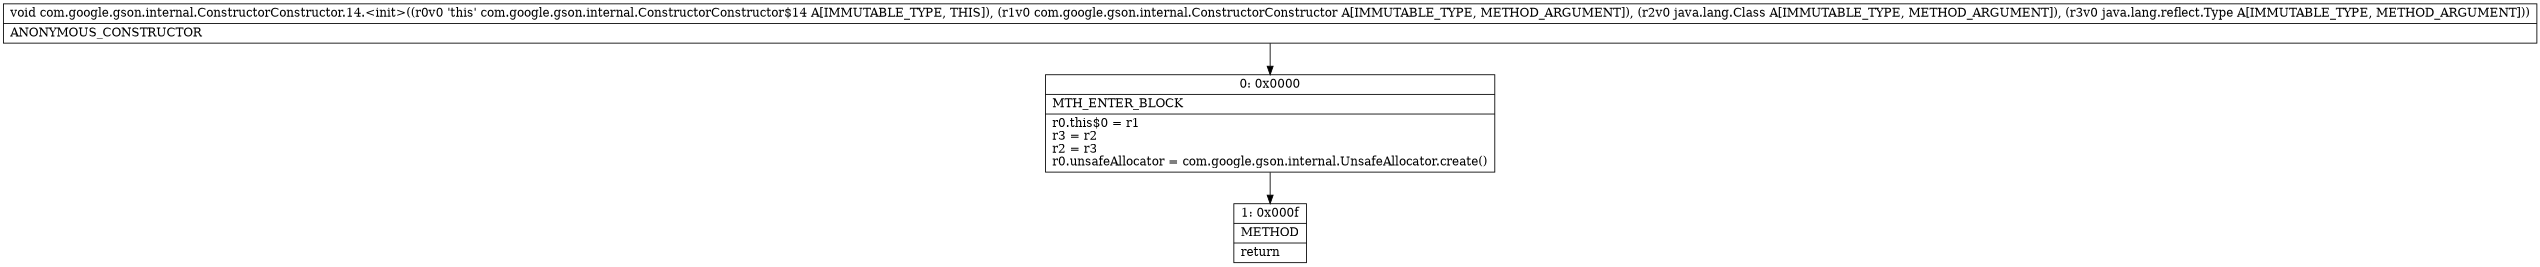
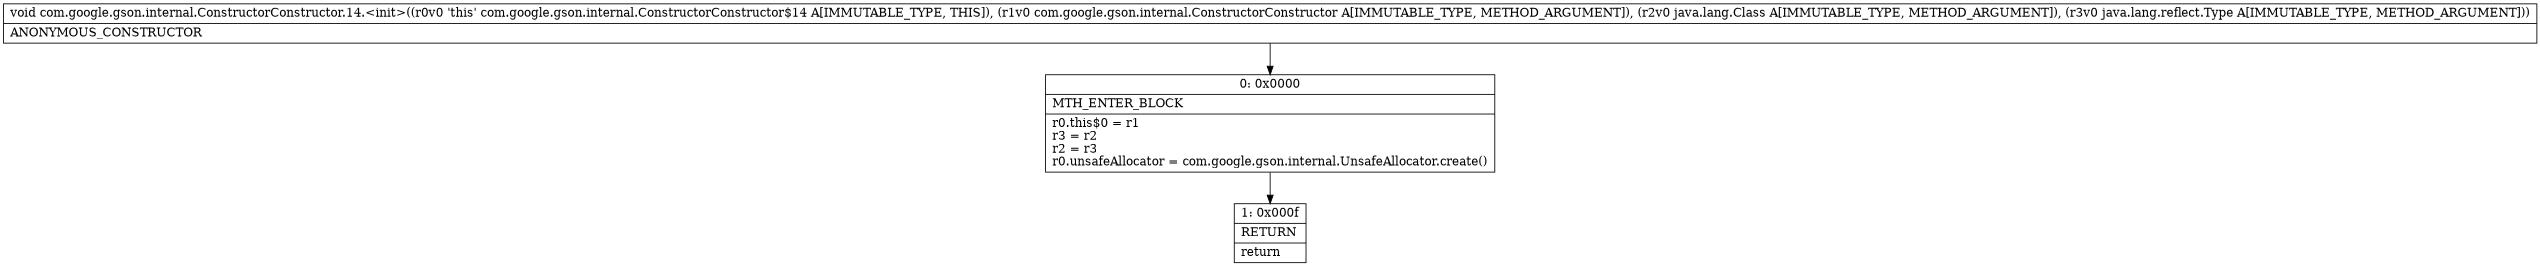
node "1: 0x000f": text "METHOD" -> "RETURN"
